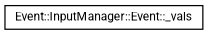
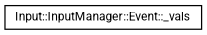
node "Event::InputManager::Event::_vals": label "Event::InputManager::Event::_vals" -> "Input::InputManager::Event::_vals"
